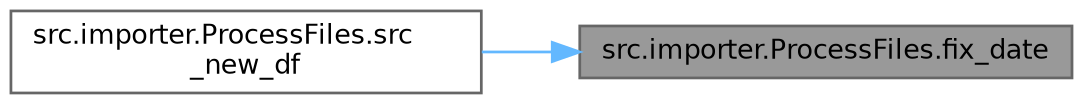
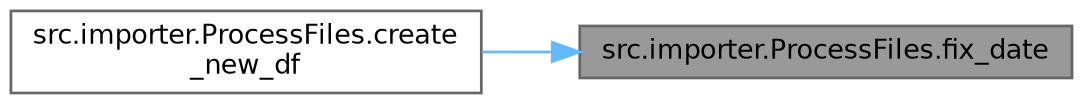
node "src.importer.ProcessFiles.src _new_df": label "src.importer.ProcessFiles.src _new_df" -> "src.importer.ProcessFiles.create _new_df"
